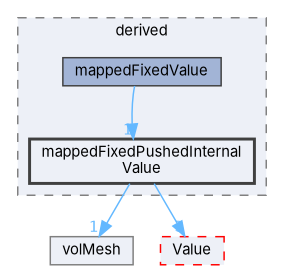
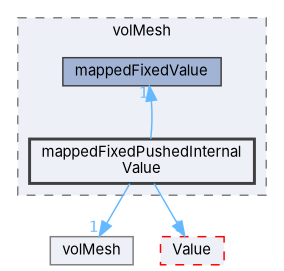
cluster "derived": label "derived" -> "volMesh"
edge "mappedFixedValue" -> "mappedFixedPushedInternal Value": reversed
